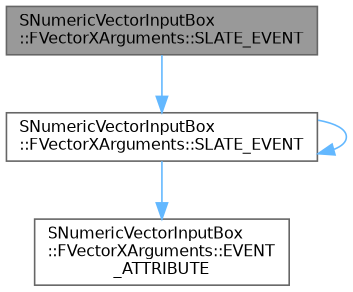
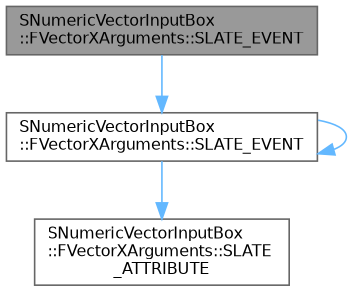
node "SNumericVectorInputBox ::FVectorXArguments::EVENT _ATTRIBUTE": label "SNumericVectorInputBox ::FVectorXArguments::EVENT _ATTRIBUTE" -> "SNumericVectorInputBox ::FVectorXArguments::SLATE _ATTRIBUTE"
